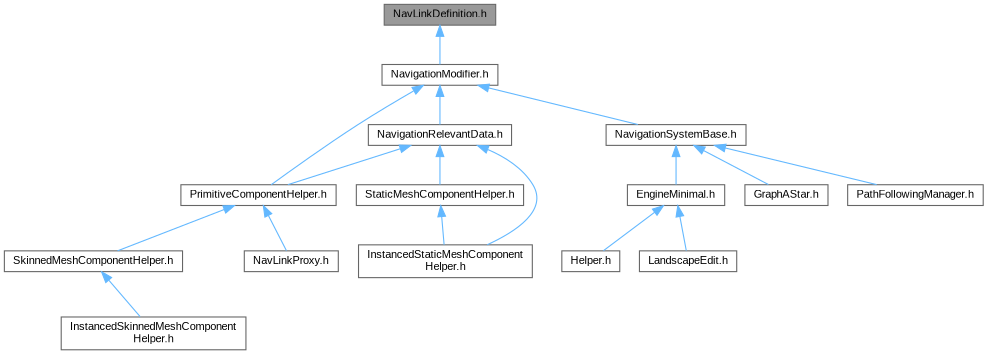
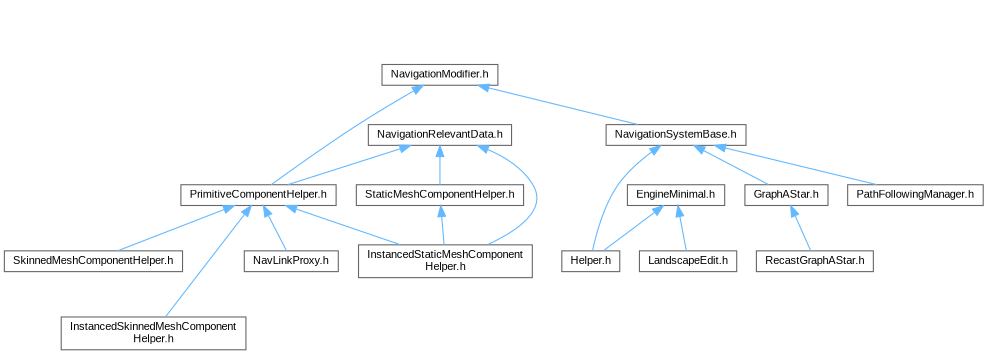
node "NavLinkDefinition.h": removed
edge "NavigationRelevantData.h" -> "NavigationModifier.h": removed
edge "EngineMinimal.h" -> "NavigationSystemBase.h": now "Helper.h" -> "NavigationSystemBase.h"
edge "InstancedStaticMeshComponent Helper.h" -> "PrimitiveComponentHelper.h": added
node "RecastGraphAStar.h": added
edge "InstancedSkinnedMeshComponent Helper.h" -> "SkinnedMeshComponentHelper.h": now "InstancedSkinnedMeshComponent Helper.h" -> "PrimitiveComponentHelper.h"
